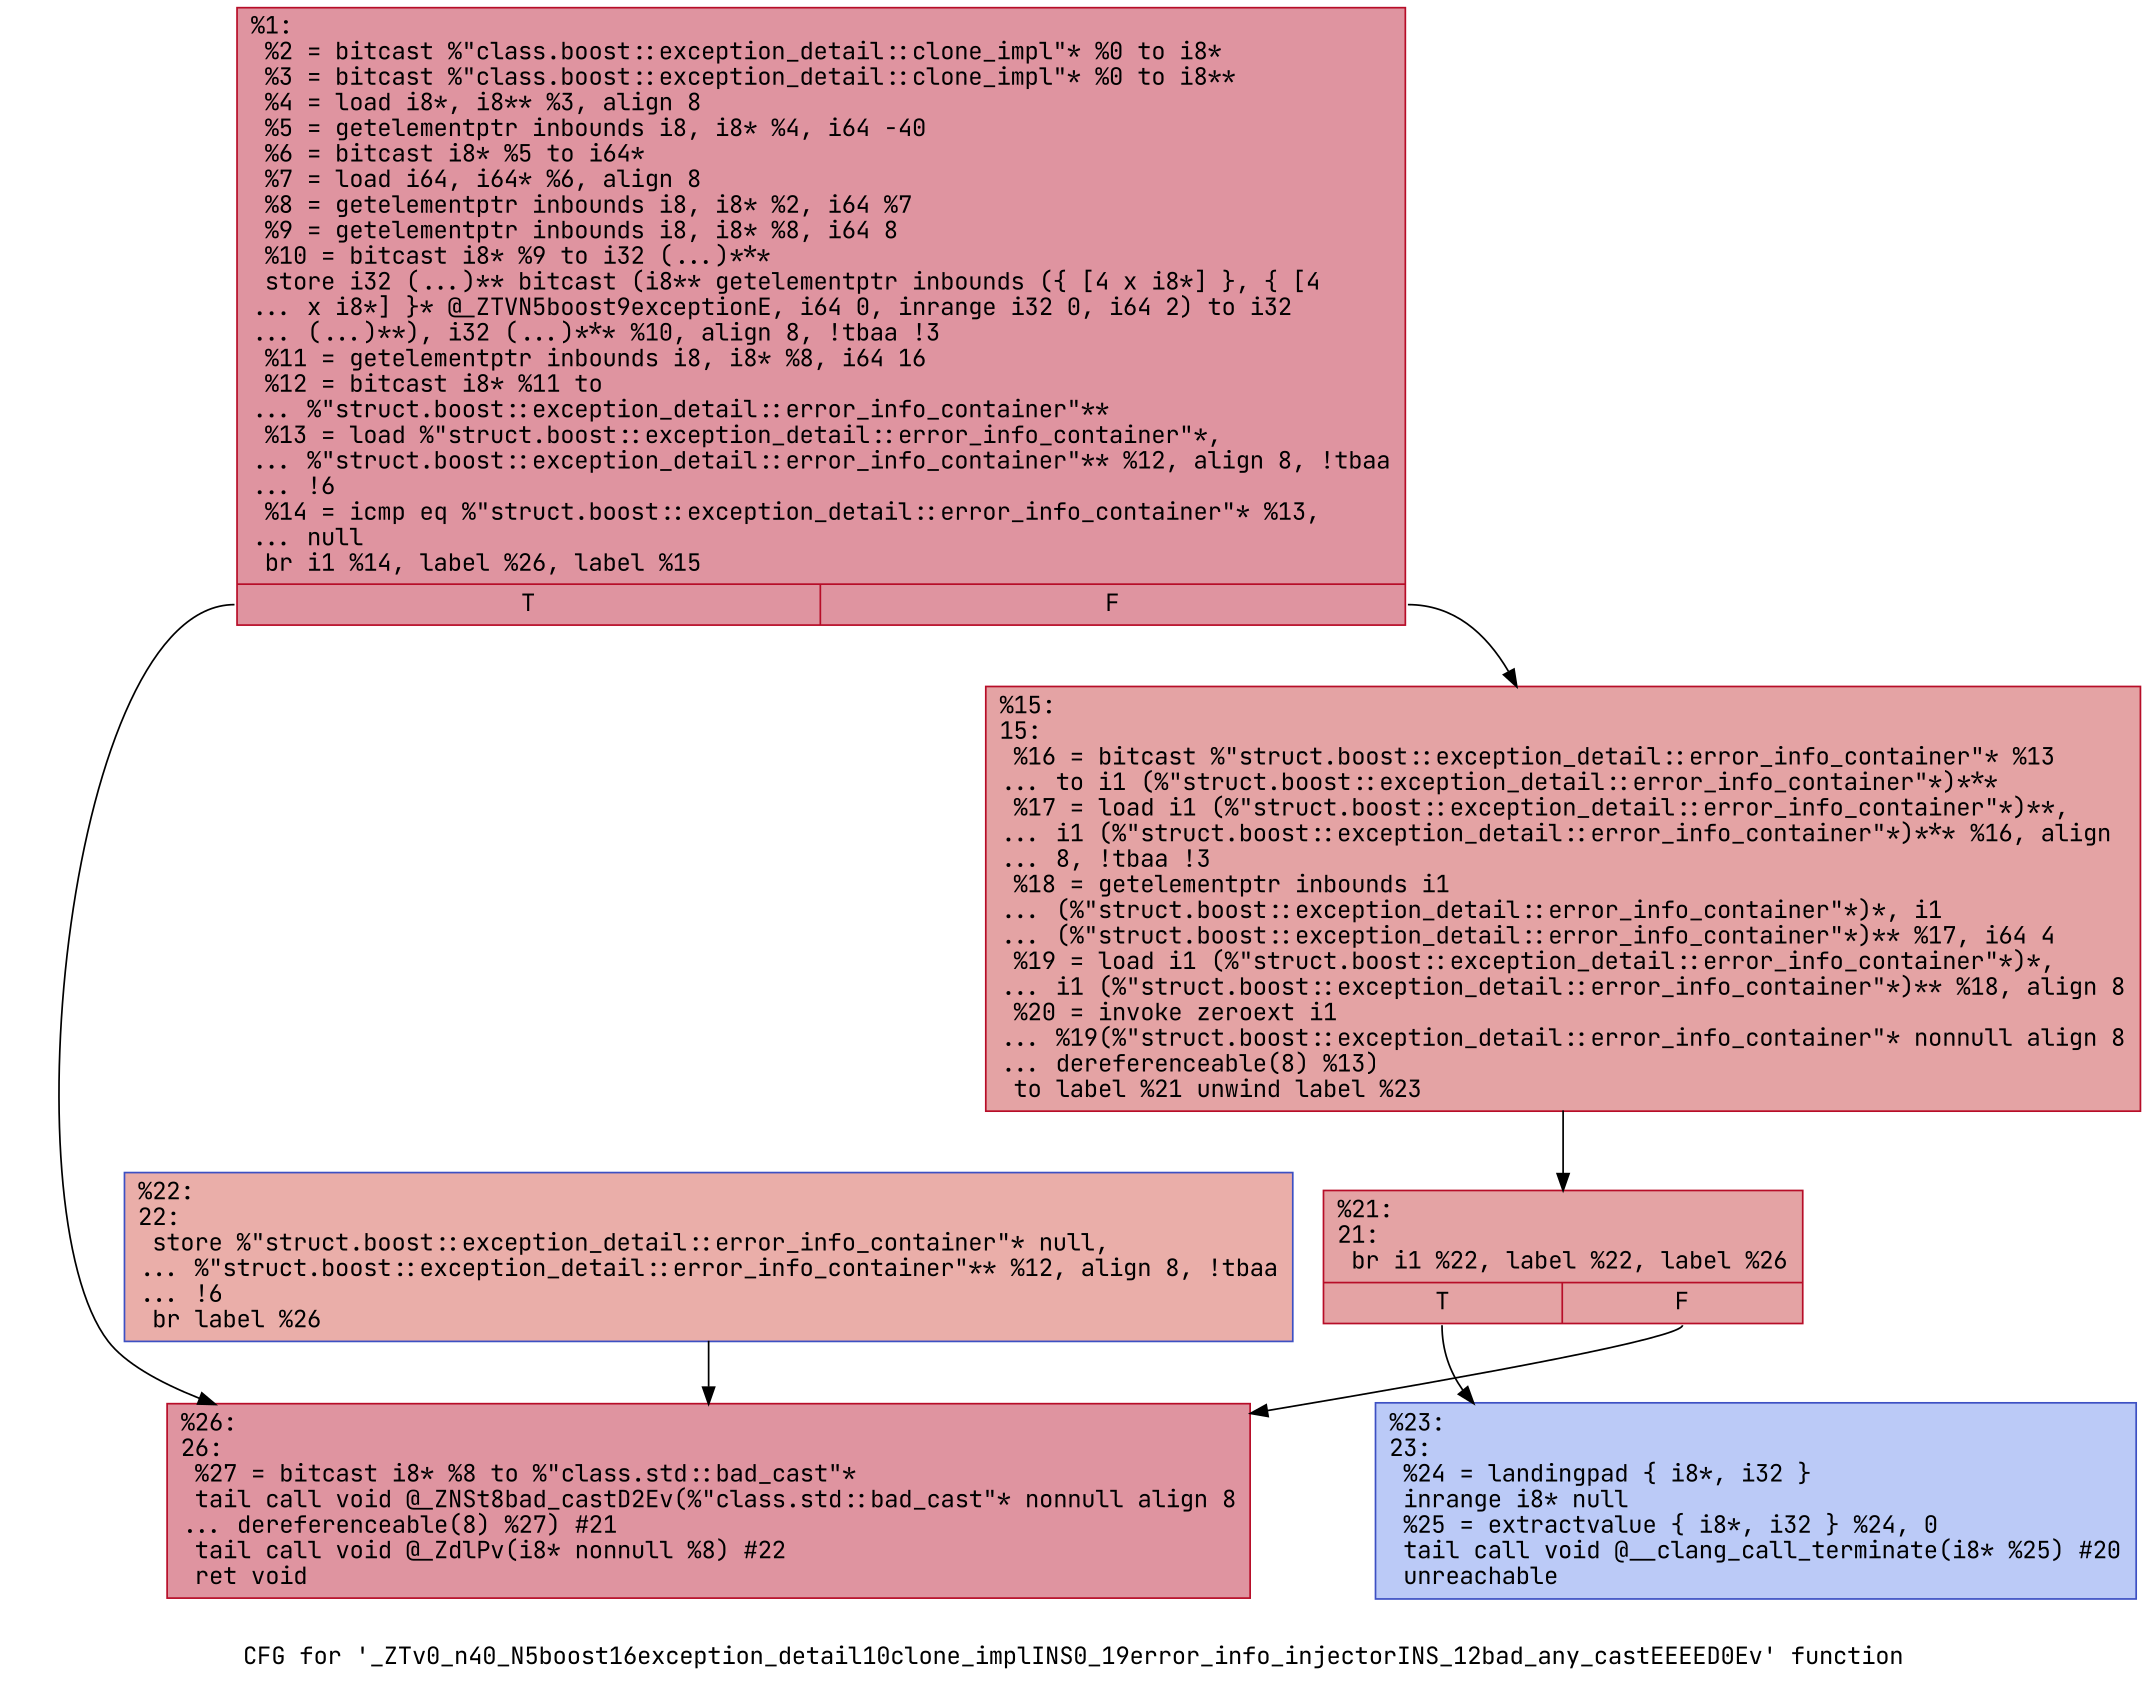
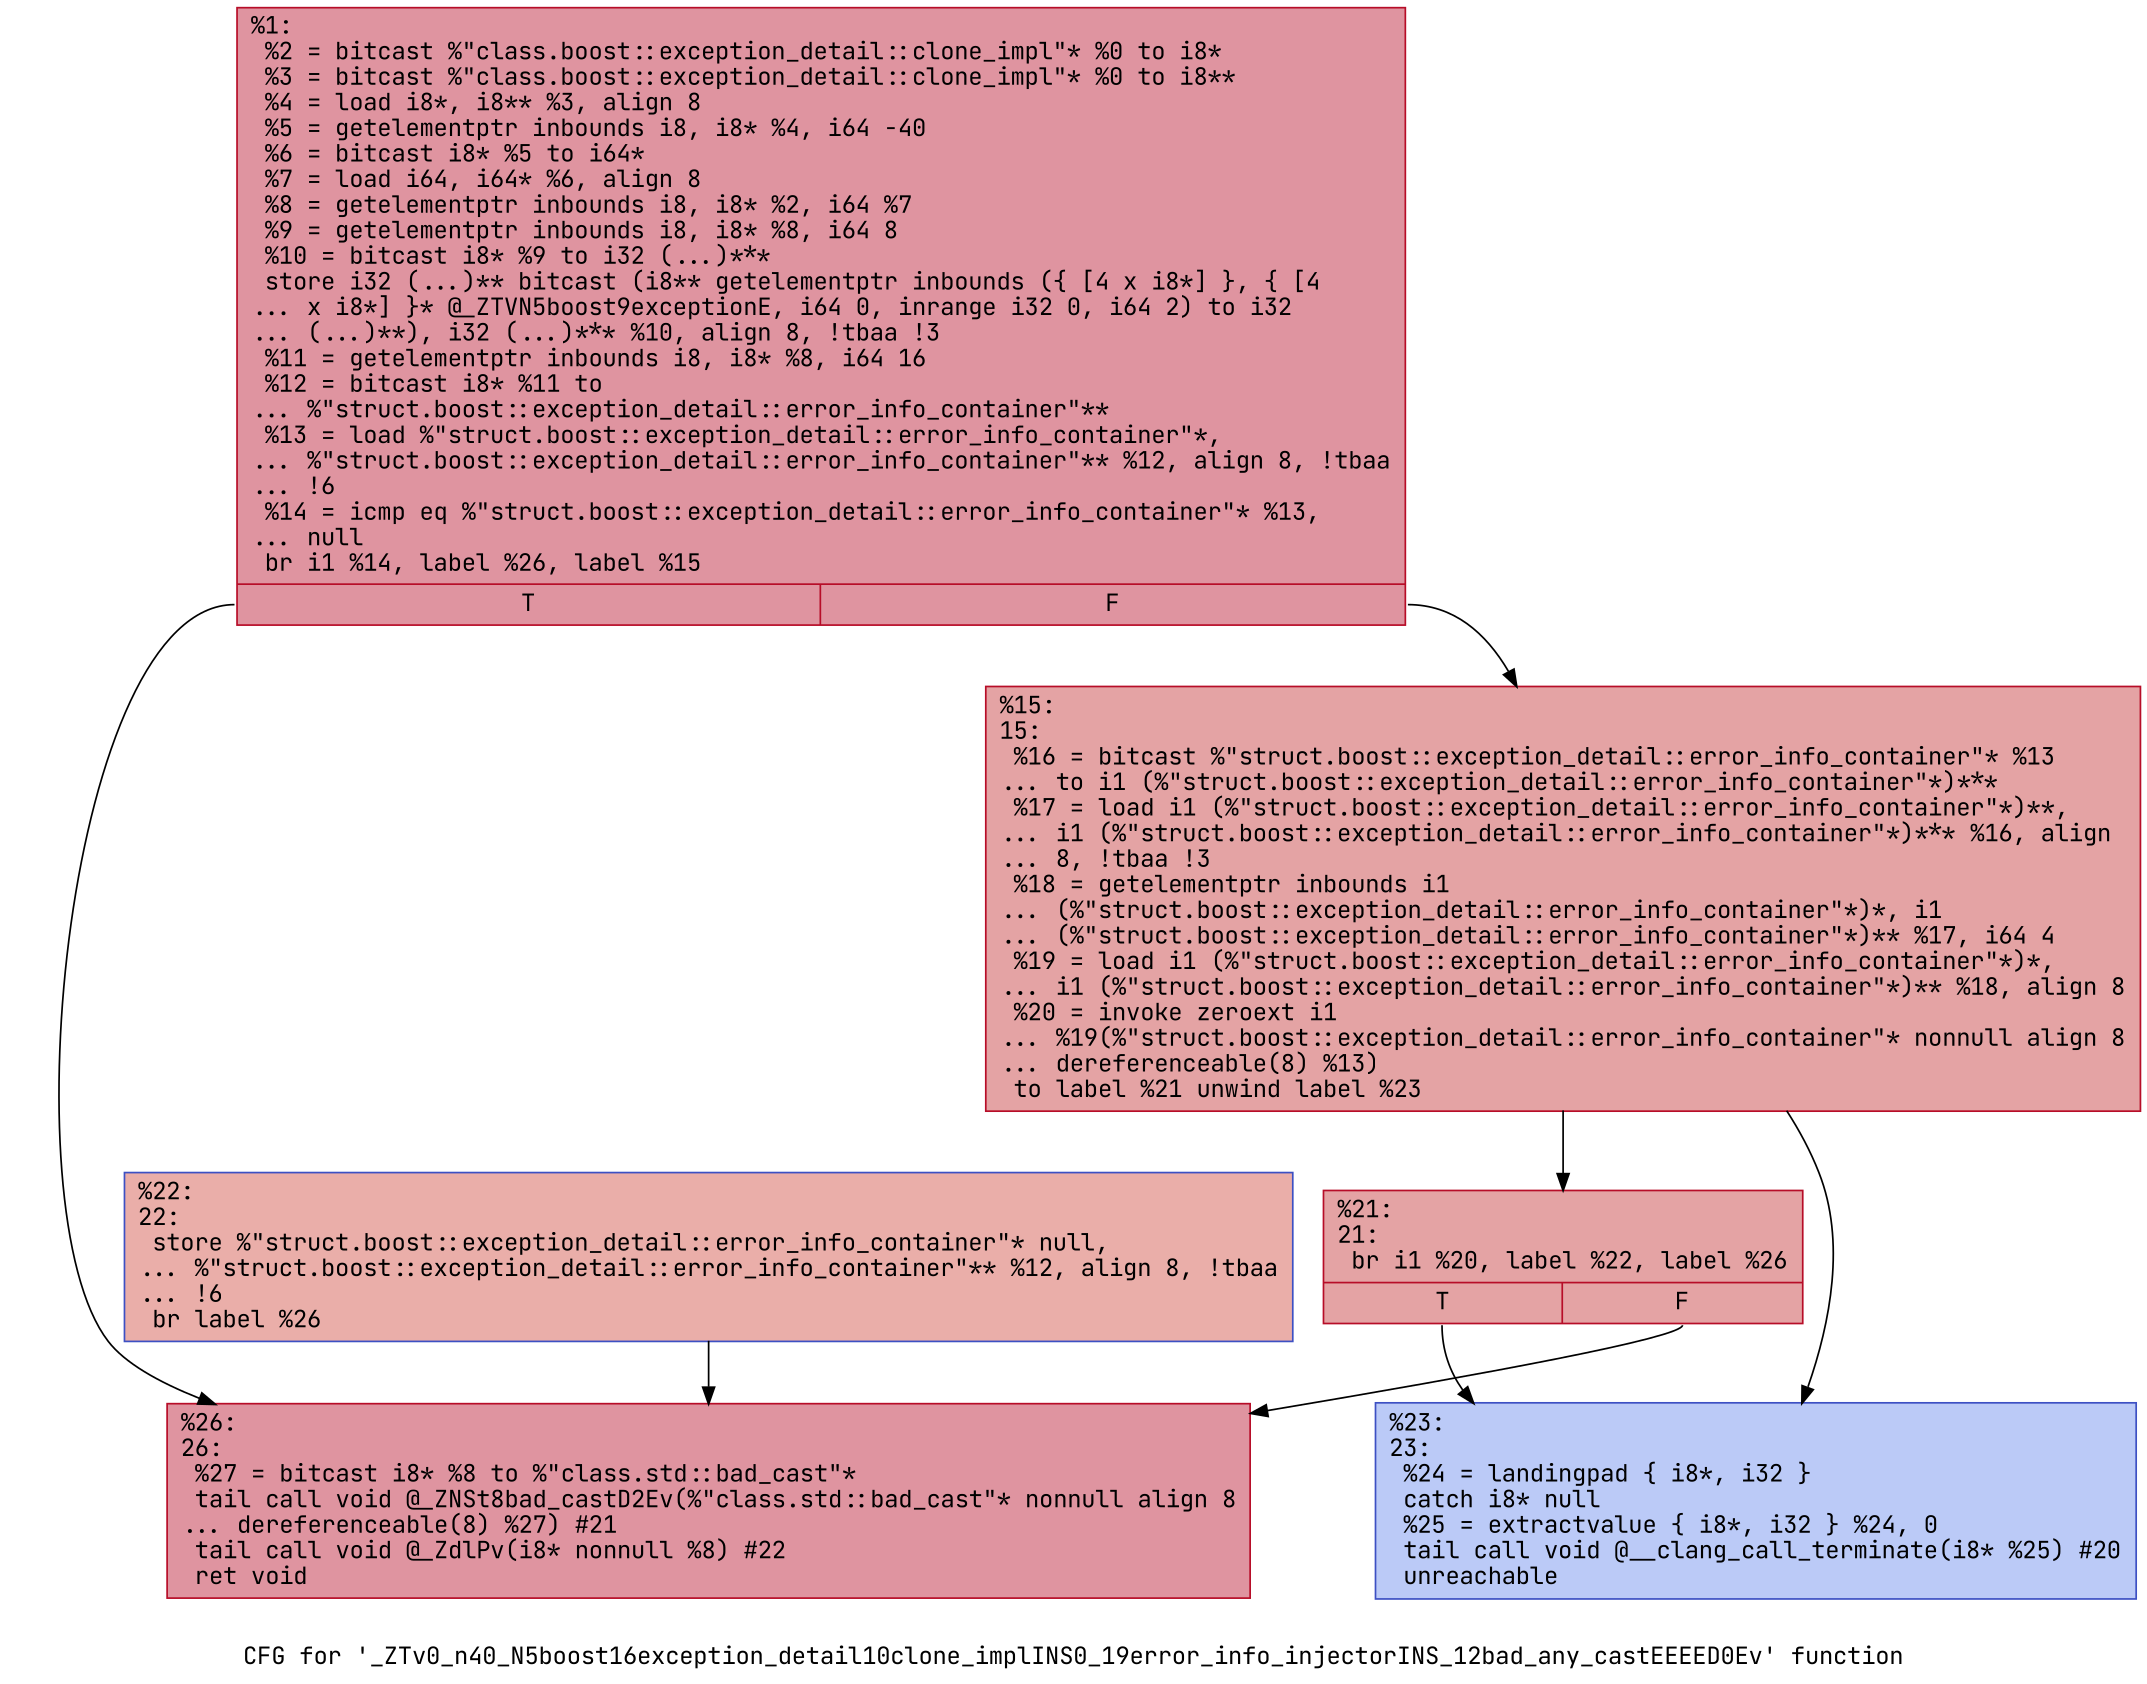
edge "%15:" -> "%23:": added
node "%21:": text "br i1 %22, label %22, label %26" -> "br i1 %20, label %22, label %26"
node "%23:": text "inrange i8* null" -> "catch i8* null"
